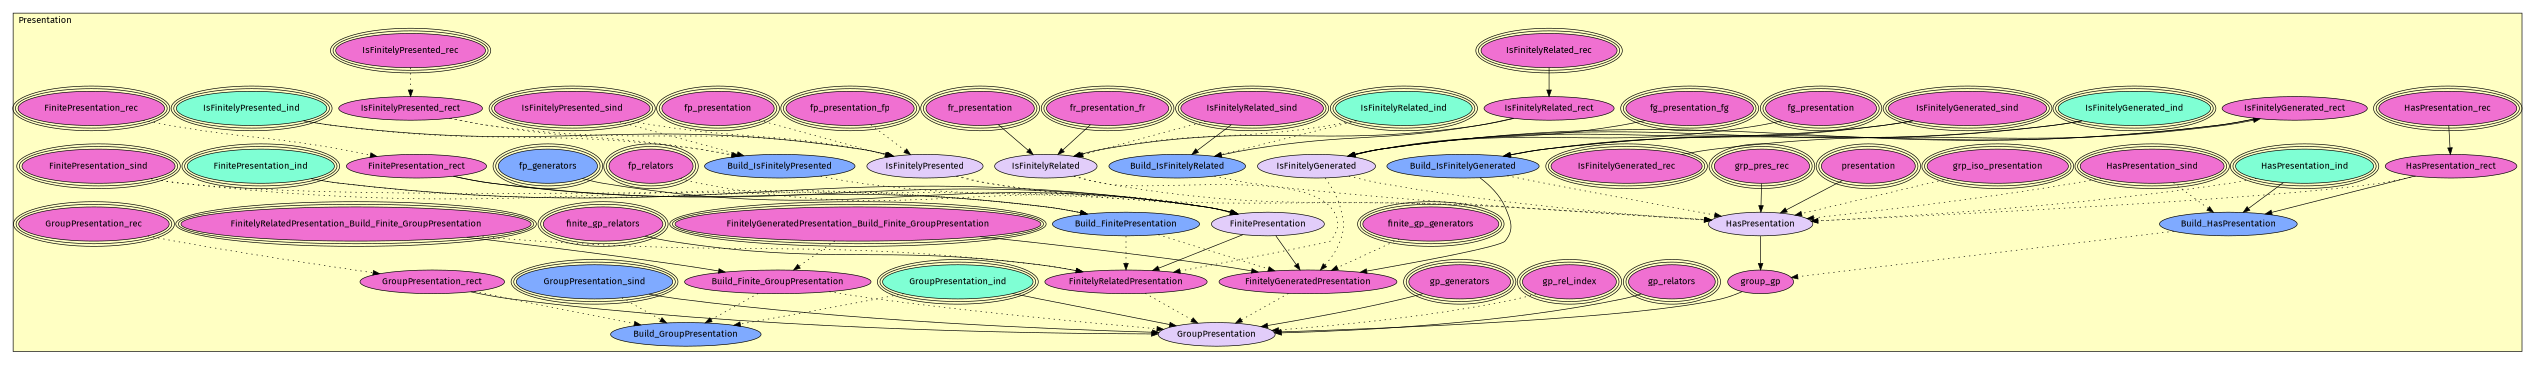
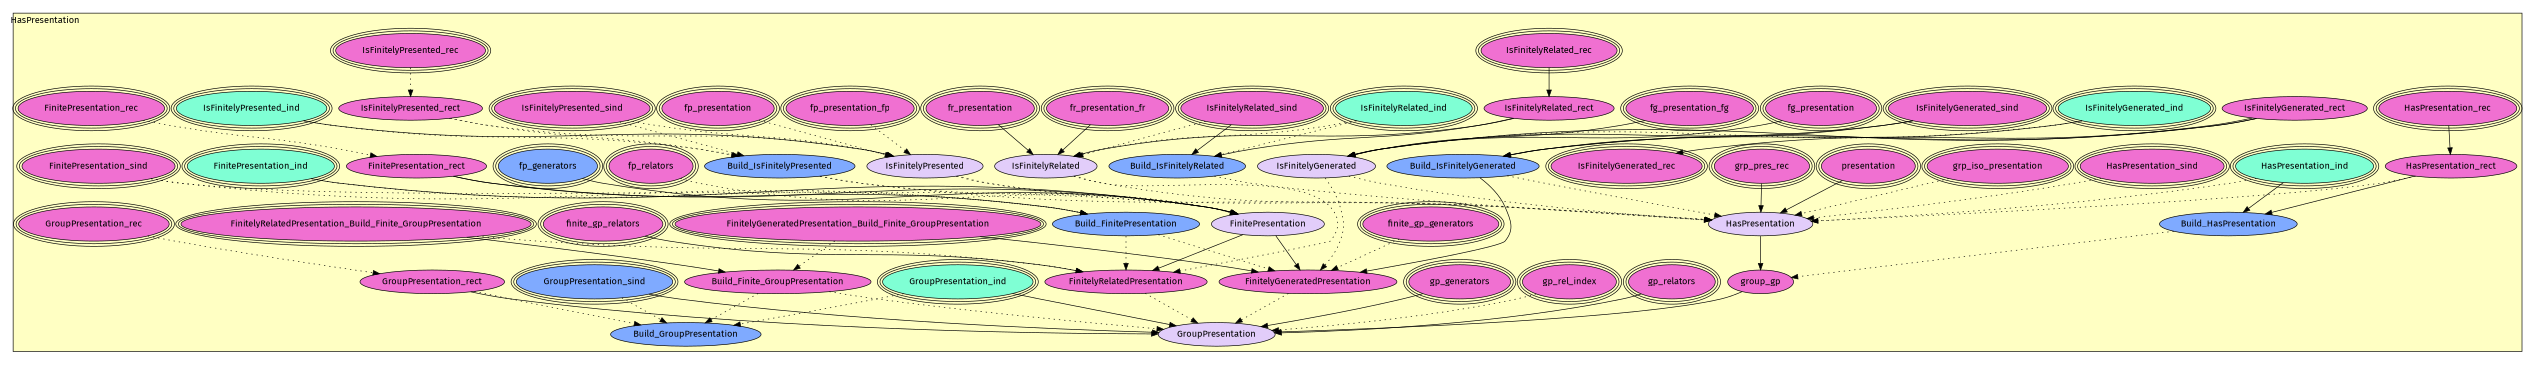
cluster "Presentation": label "Presentation" -> "HasPresentation"
edge "IsFinitelyGenerated_ind" -> "IsFinitelyGenerated": style solid -> dotted
edge "IsFinitelyGenerated_rec" -> "IsFinitelyGenerated_rect": reversed
edge "HasPresentation_sind" -> "Build_HasPresentation": removed
edge "Build_IsFinitelyPresented" -> "HasPresentation": added
